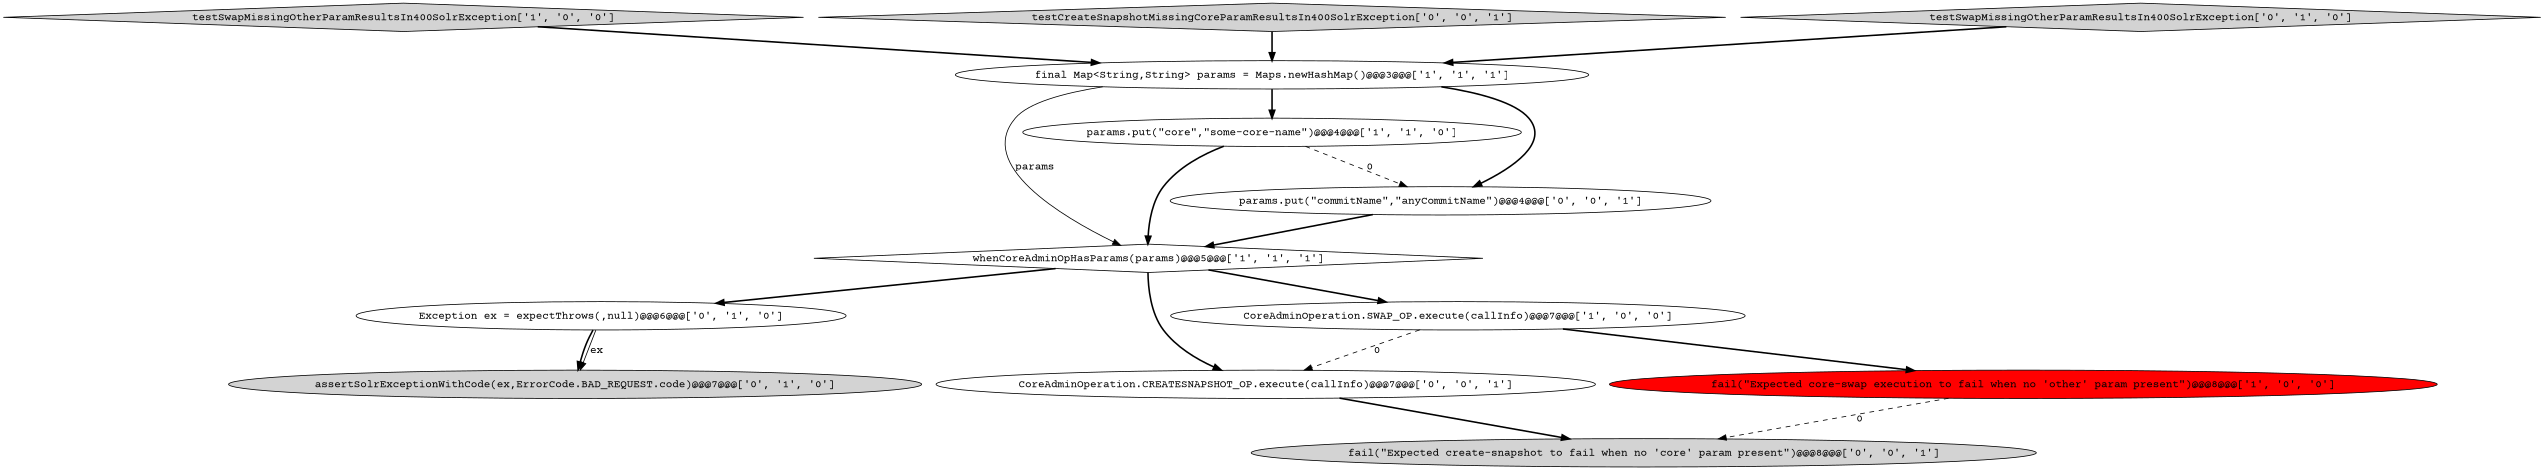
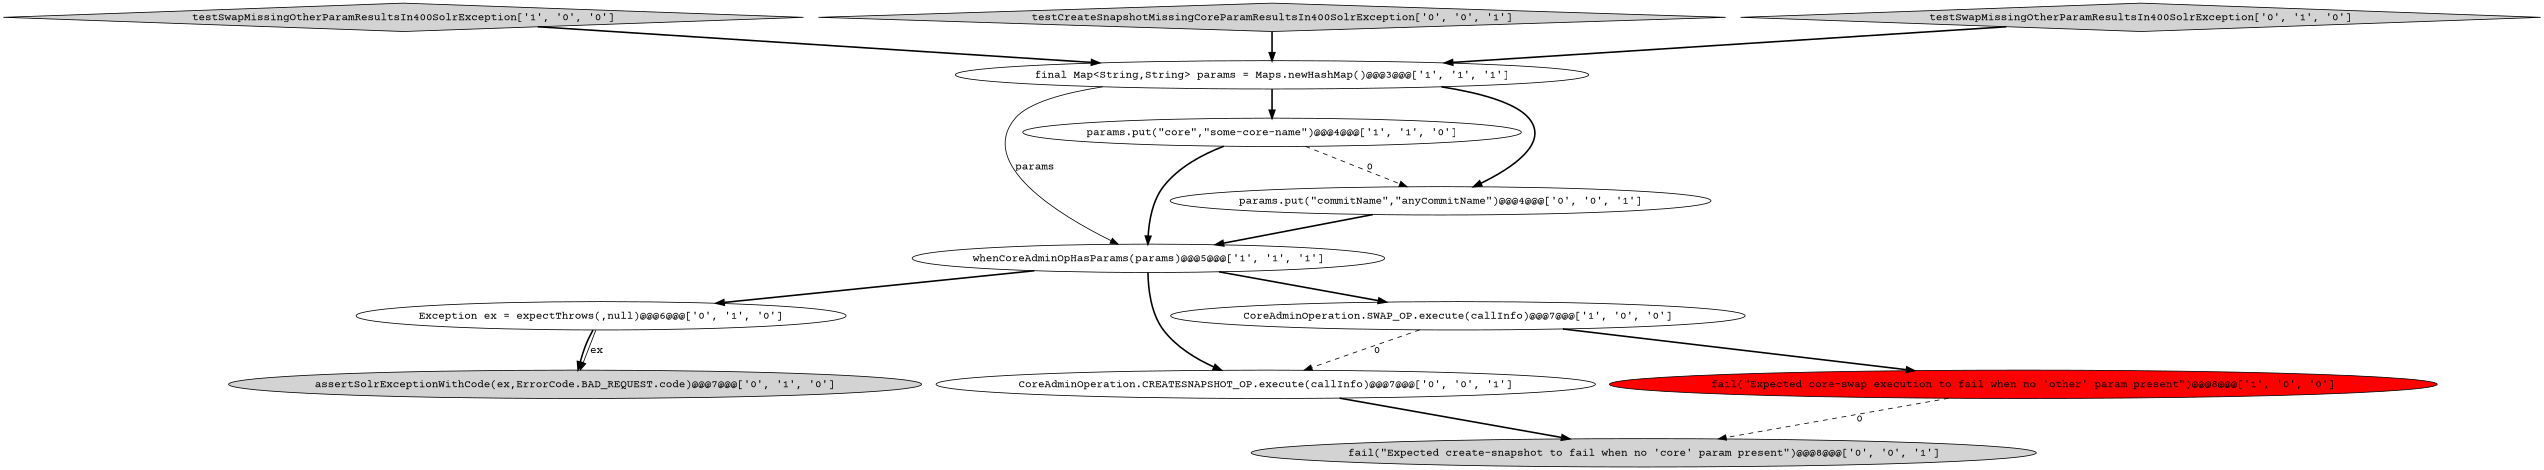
node "whenCoreAdminOpHasParams(params)@@@5@@@['1', '1', '1']": shape diamond -> ellipse
